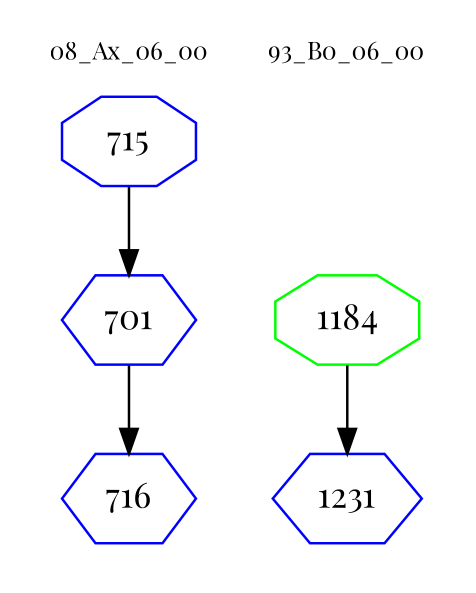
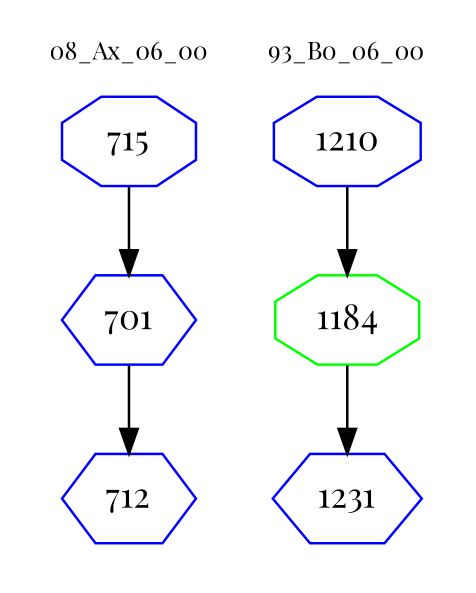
node "1210": added
node "716": label "716" -> "712"
